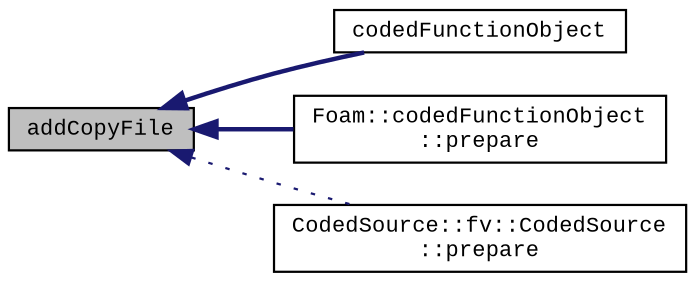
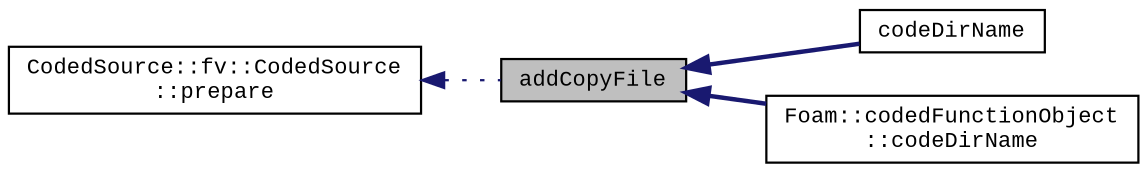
node "codedFunctionObject": label "codedFunctionObject" -> "codeDirName"
node "Foam::codedFunctionObject ::prepare": label "Foam::codedFunctionObject ::prepare" -> "Foam::codedFunctionObject ::codeDirName"
edge "CodedSource::fv::CodedSource ::prepare" -> "addCopyFile": reversed
